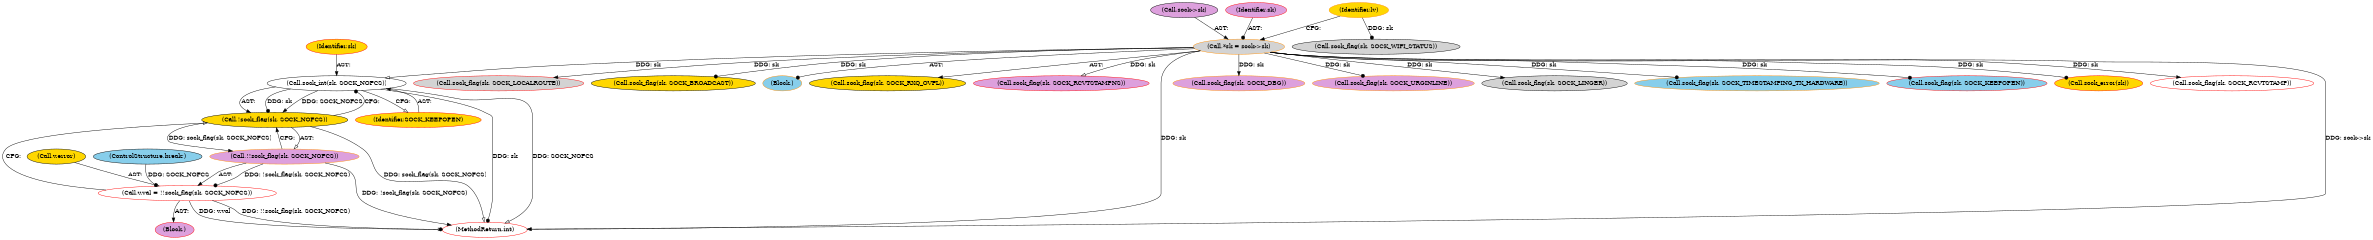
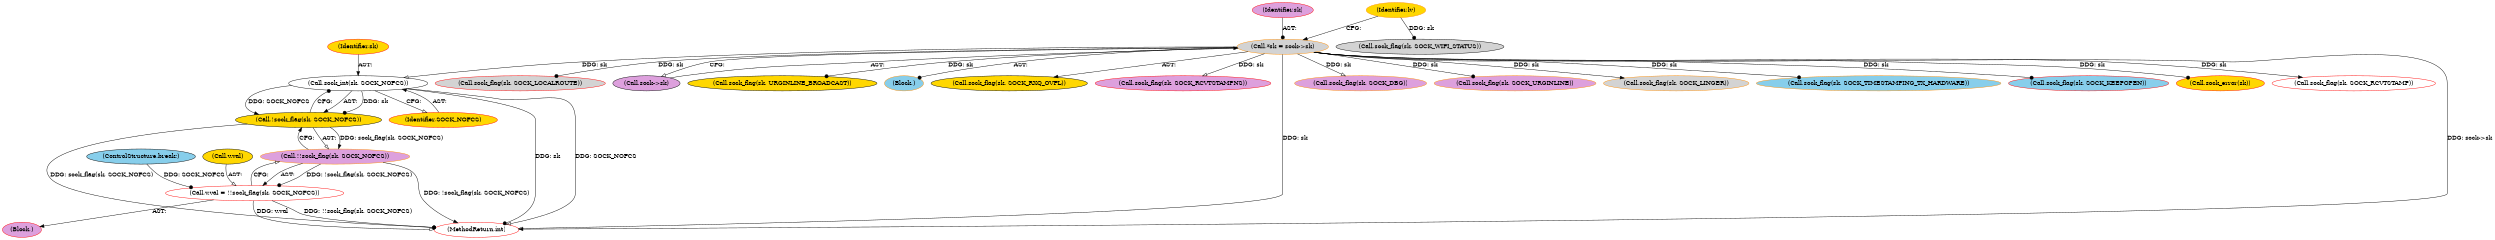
edge "(Call,*sk = sock->sk)" -> "(Call,sock->sk)": added, label "CFG:"
edge "(Call,*sk = sock->sk)" -> "(Call,sock_flag(sk, SOCK_LOCALROUTE))": arrowhead normal -> dot
edge "(Call,*sk = sock->sk)" -> "(Call,sock_flag(sk, SOCK_DBG))": arrowhead normal -> onormal
node "(Call,sock_flag(sk, SOCK_BROADCAST))": label "(Call,sock_flag(sk, SOCK_BROADCAST))" -> "(Call,sock_flag(sk, URGINLINE_BROADCAST))"
node "(Call,sock_flag(sk, SOCK_LINGER))": color black -> darkorange
node "(Identifier,SOCK_KEEPOPEN)": label "(Identifier,SOCK_KEEPOPEN)" -> "(Identifier,SOCK_NOFCS)"
edge "(Call,v.val = !!sock_flag(sk, SOCK_NOFCS))" -> "(Call,!sock_flag(sk, SOCK_NOFCS))": now "(Call,v.val = !!sock_flag(sk, SOCK_NOFCS))" -> "(Call,!!sock_flag(sk, SOCK_NOFCS))"
node "(Call,v.error)": label "(Call,v.error)" -> "(Call,v.val)"
edge "(Call,!sock_flag(sk, SOCK_NOFCS))" -> "(MethodReturn,int)": arrowhead onormal -> dot
